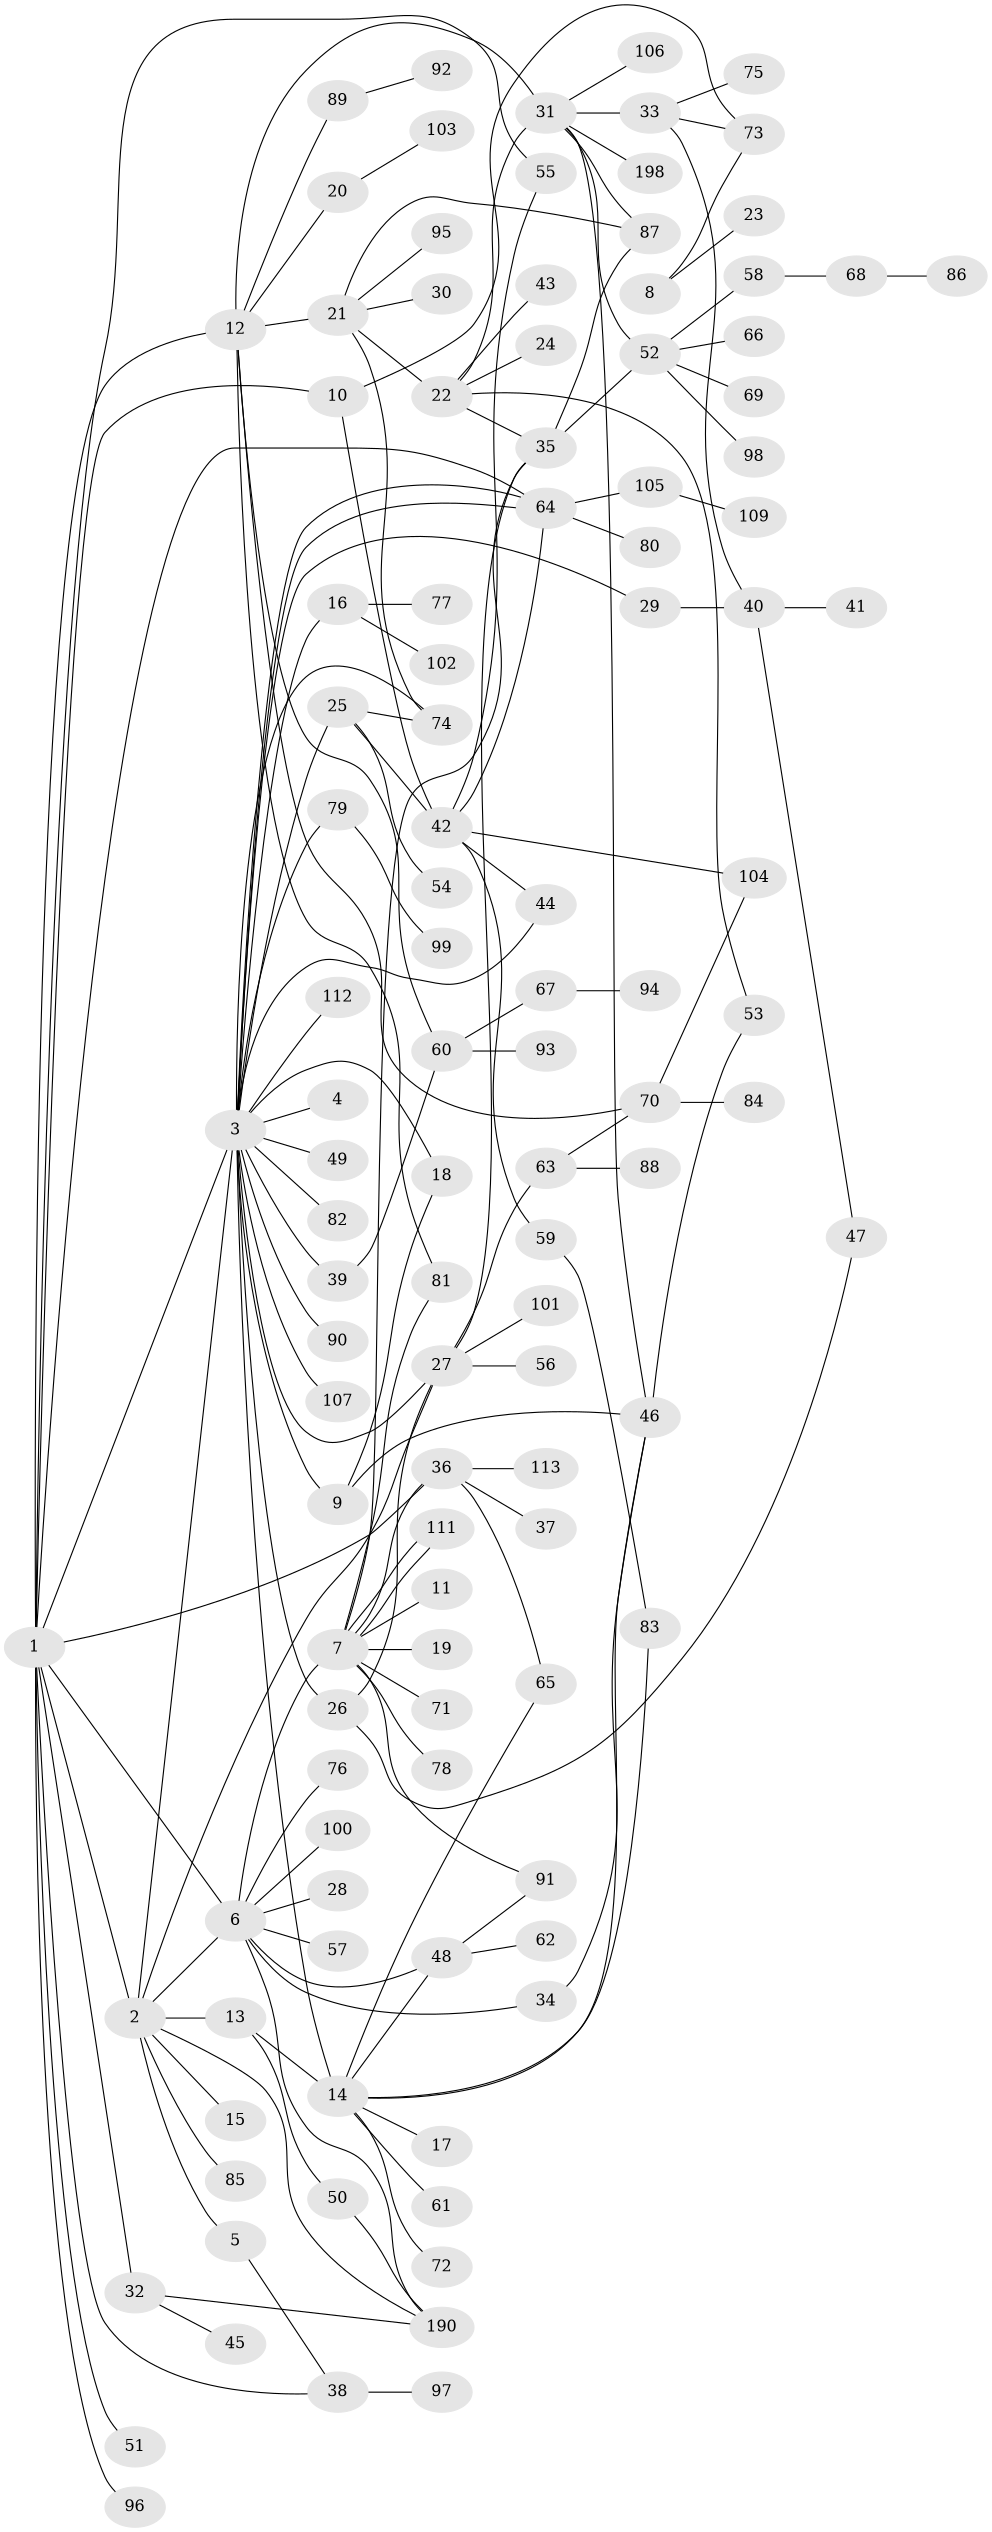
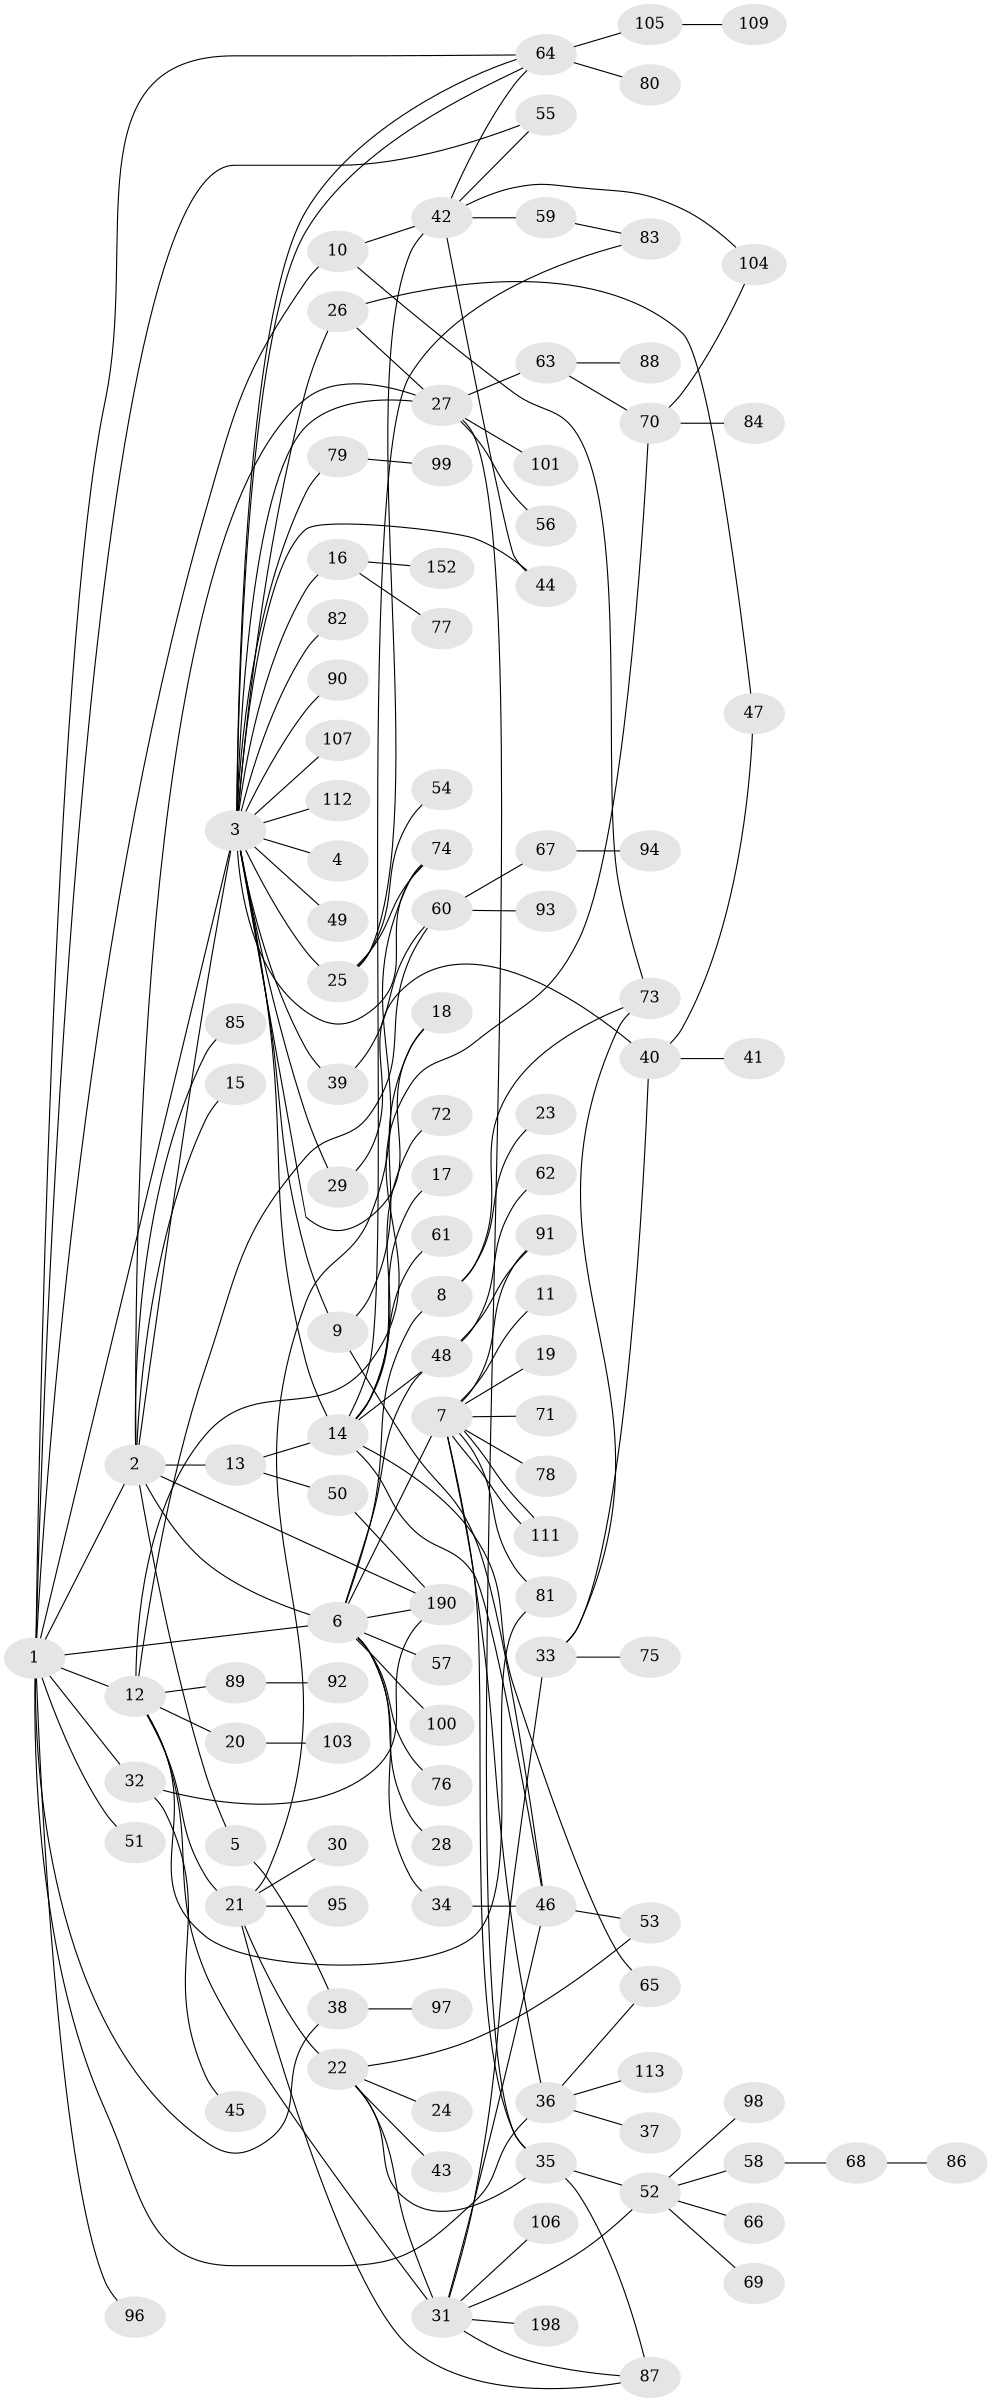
node "102": label "102" -> "152"
edge "8" -- "6": added
